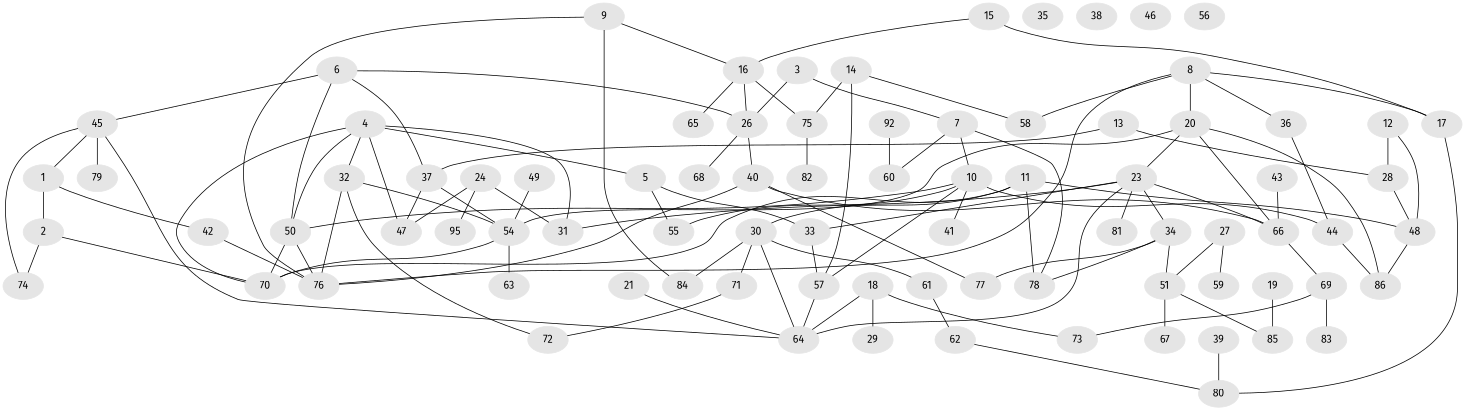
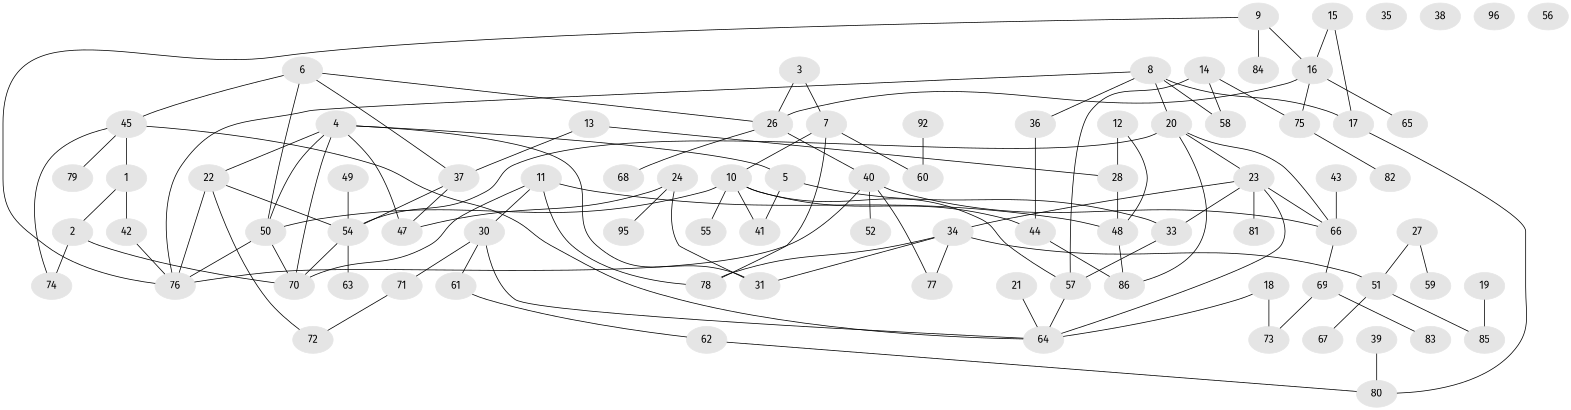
node "46": label "46" -> "96"
node "32": label "32" -> "22"
edge "5" -- "55": now "5" -- "41"
edge "23" -- "31": now "34" -- "31"
node "52": added
edge "30" -- "84": removed
node "29": removed
